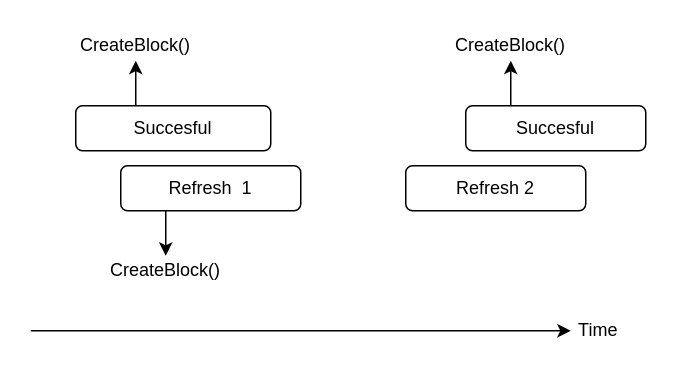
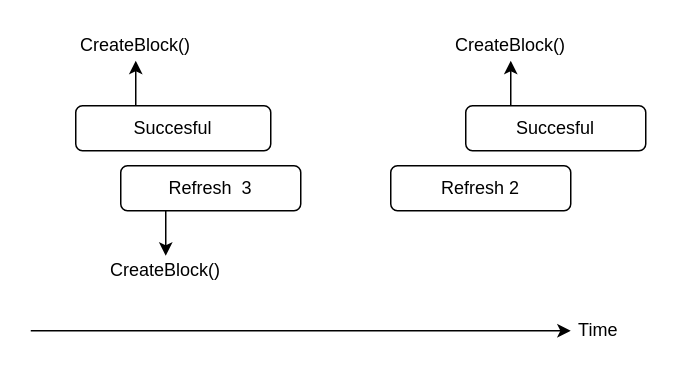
node "Refresh 1": label "Refresh 1" -> "Refresh 3"
node "Refresh 2": moved (496, 188) -> (481, 188)
